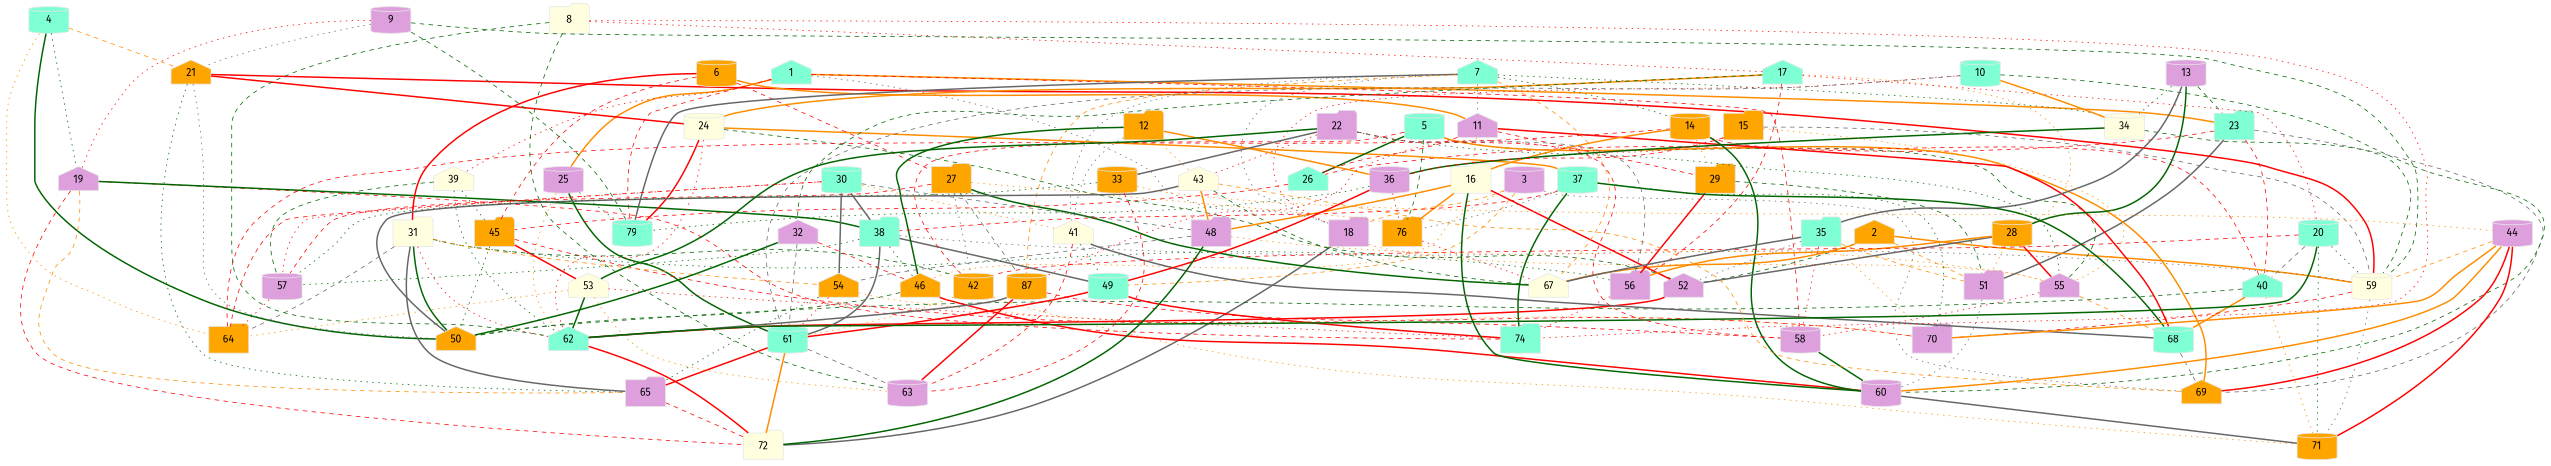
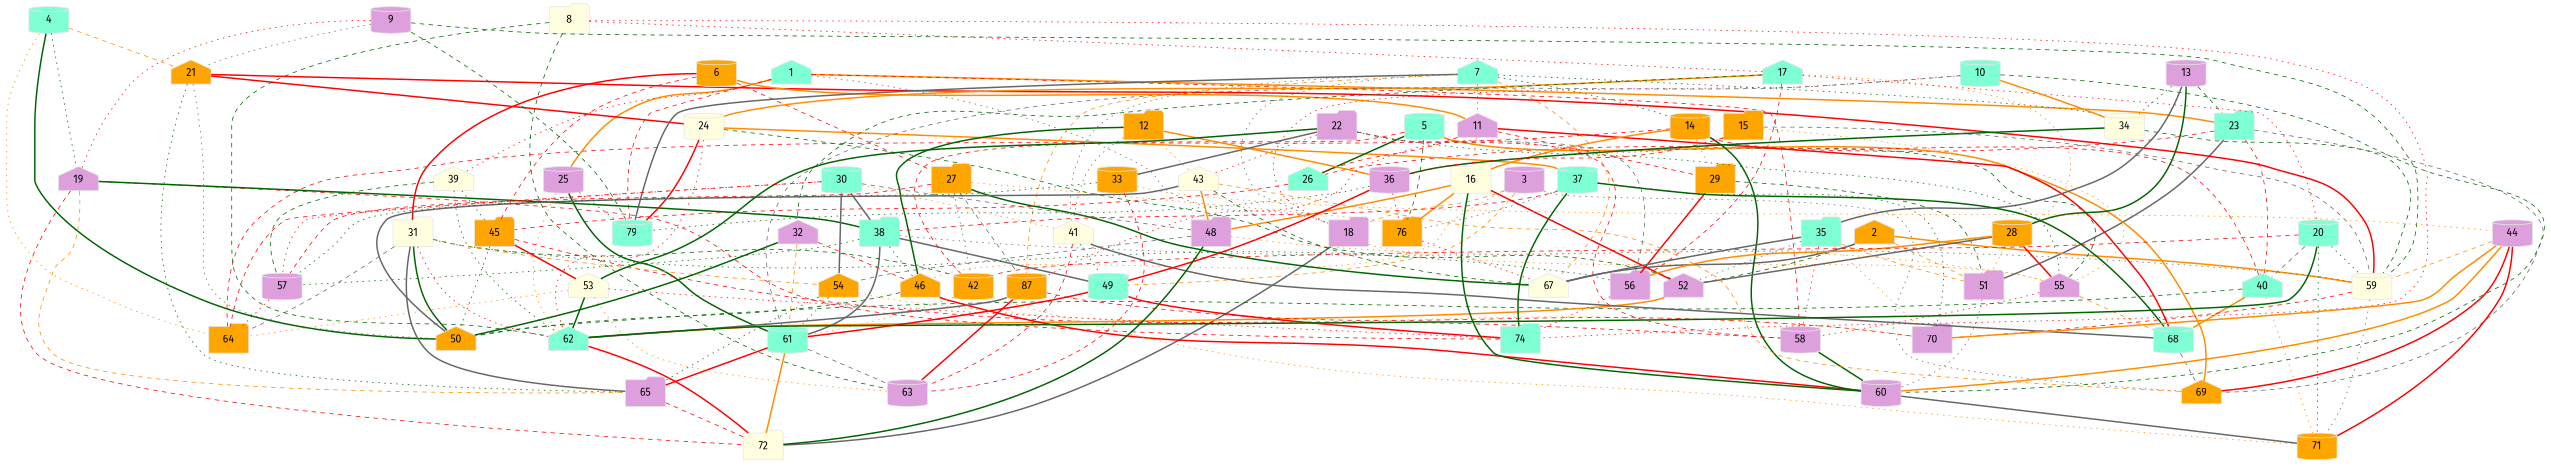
edge "2" -- "67": color darkorange -> gray40
edge "32" -- "61": color gray40 -> darkorange
edge "52" -- "62": color red -> darkorange
